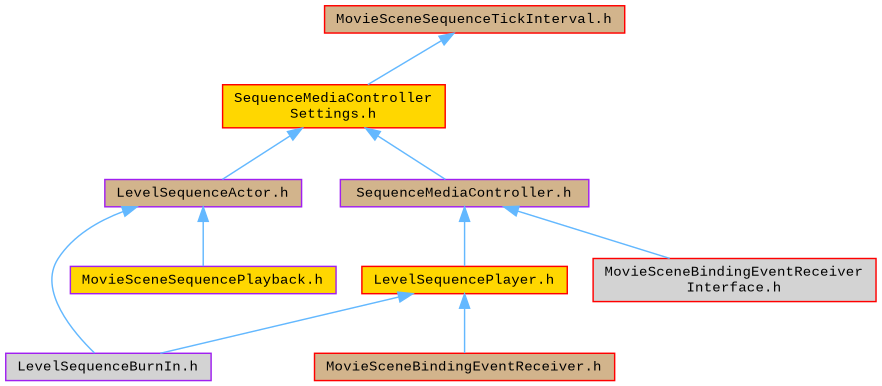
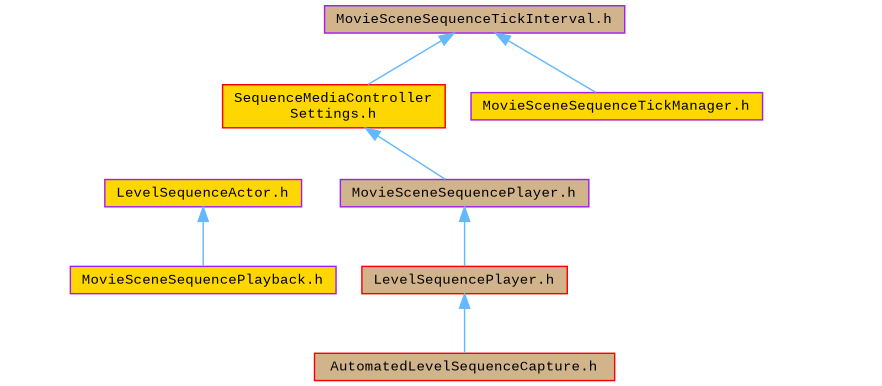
node "MovieSceneSequenceTickInterval.h": color red -> purple
node "MovieSceneSequenceTickManager.h": added
edge "LevelSequenceActor.h" -> "SequenceMediaController Settings.h": removed
node "LevelSequenceActor.h": fillcolor tan -> gold
node "SequenceMediaController.h": label "SequenceMediaController.h" -> "MovieSceneSequencePlayer.h"
node "LevelSequencePlayer.h": fillcolor gold -> tan
node "MovieSceneBindingEventReceiver Interface.h": removed
node "LevelSequenceBurnIn.h": removed
node "MovieSceneBindingEventReceiver.h": label "MovieSceneBindingEventReceiver.h" -> "AutomatedLevelSequenceCapture.h"
